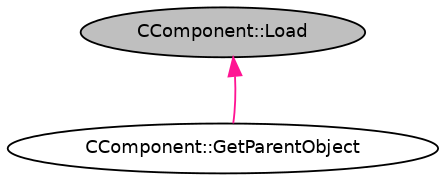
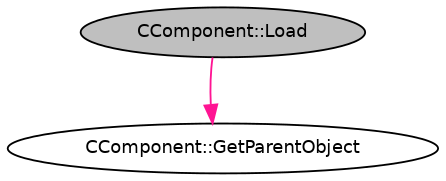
edge "CComponent::GetParentObject" -> "CComponent::Load": reversed
